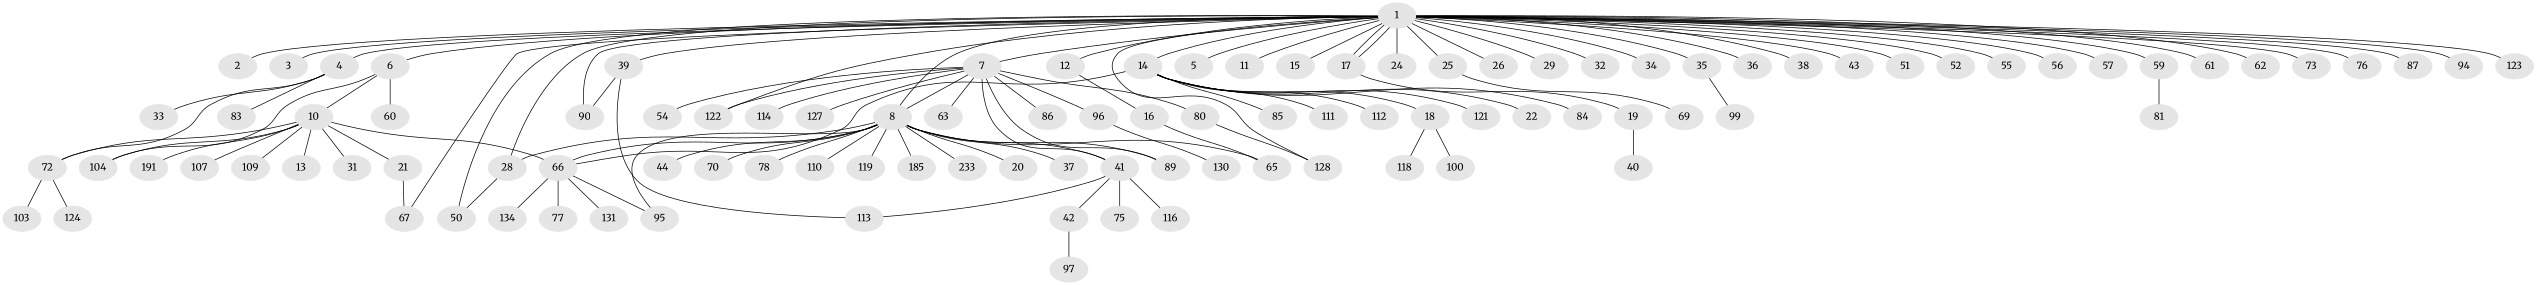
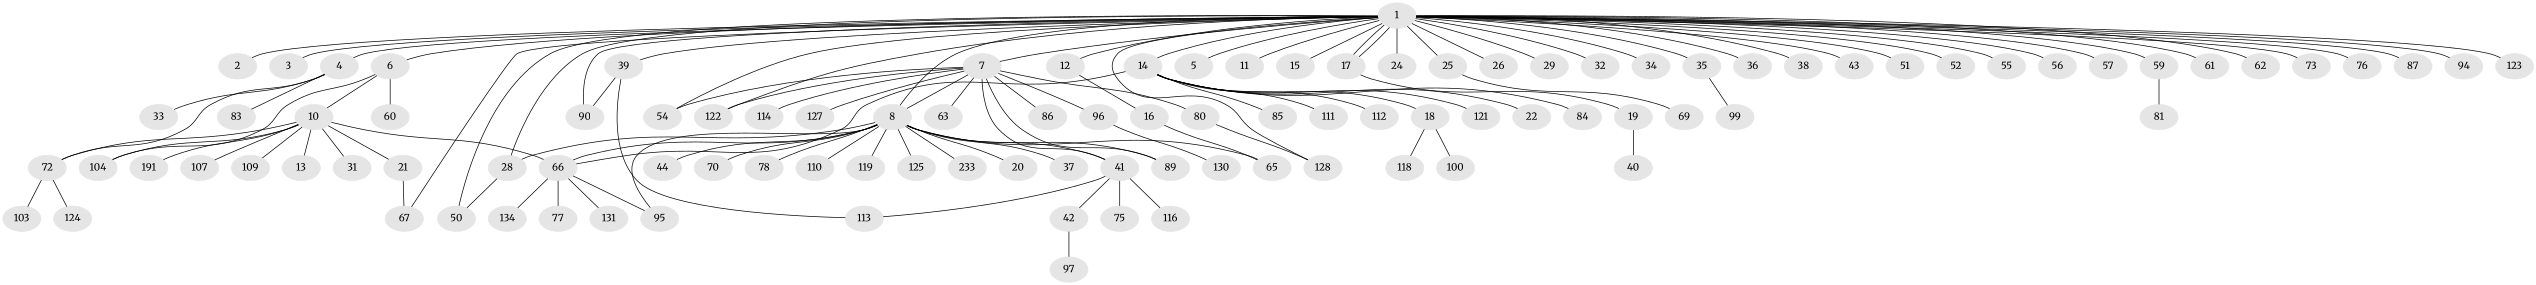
edge "1" -- "54": added
node "185": label "185" -> "125"
